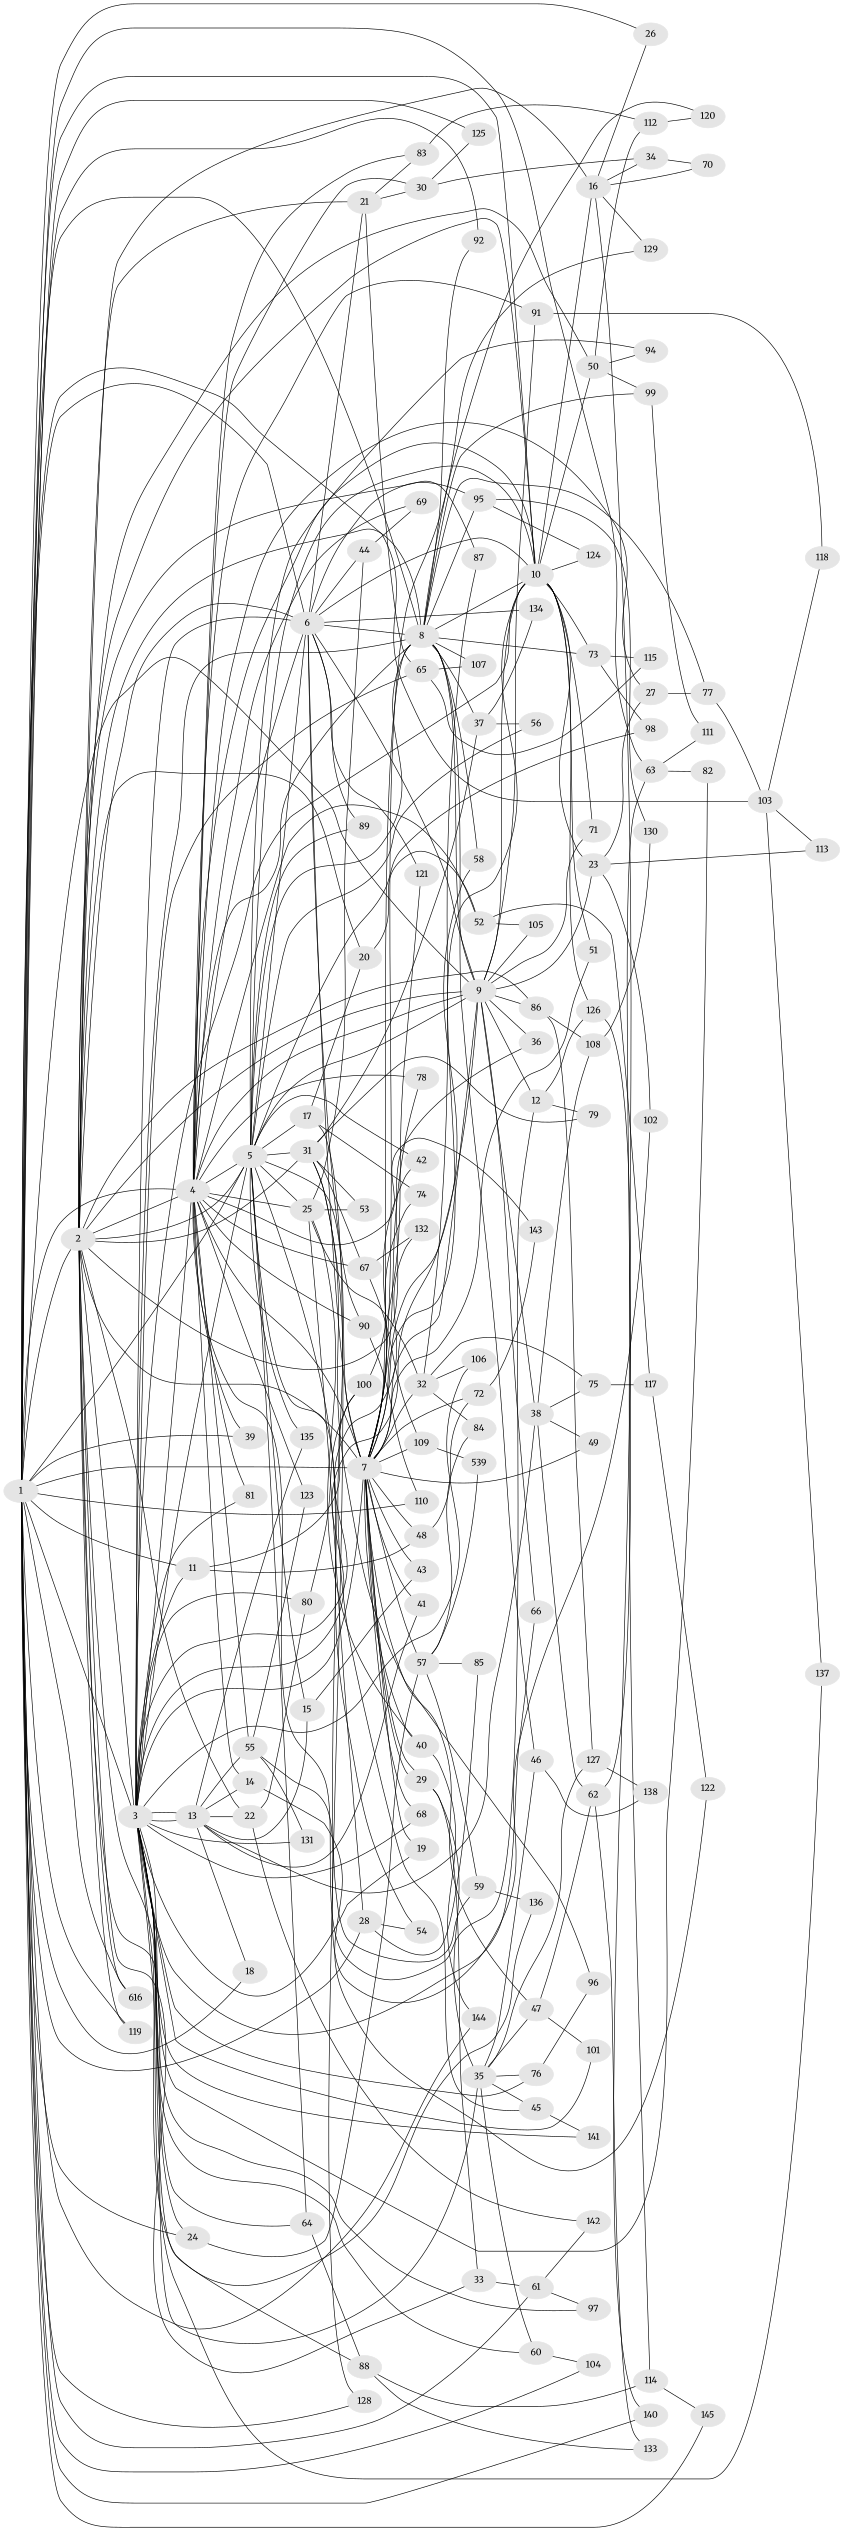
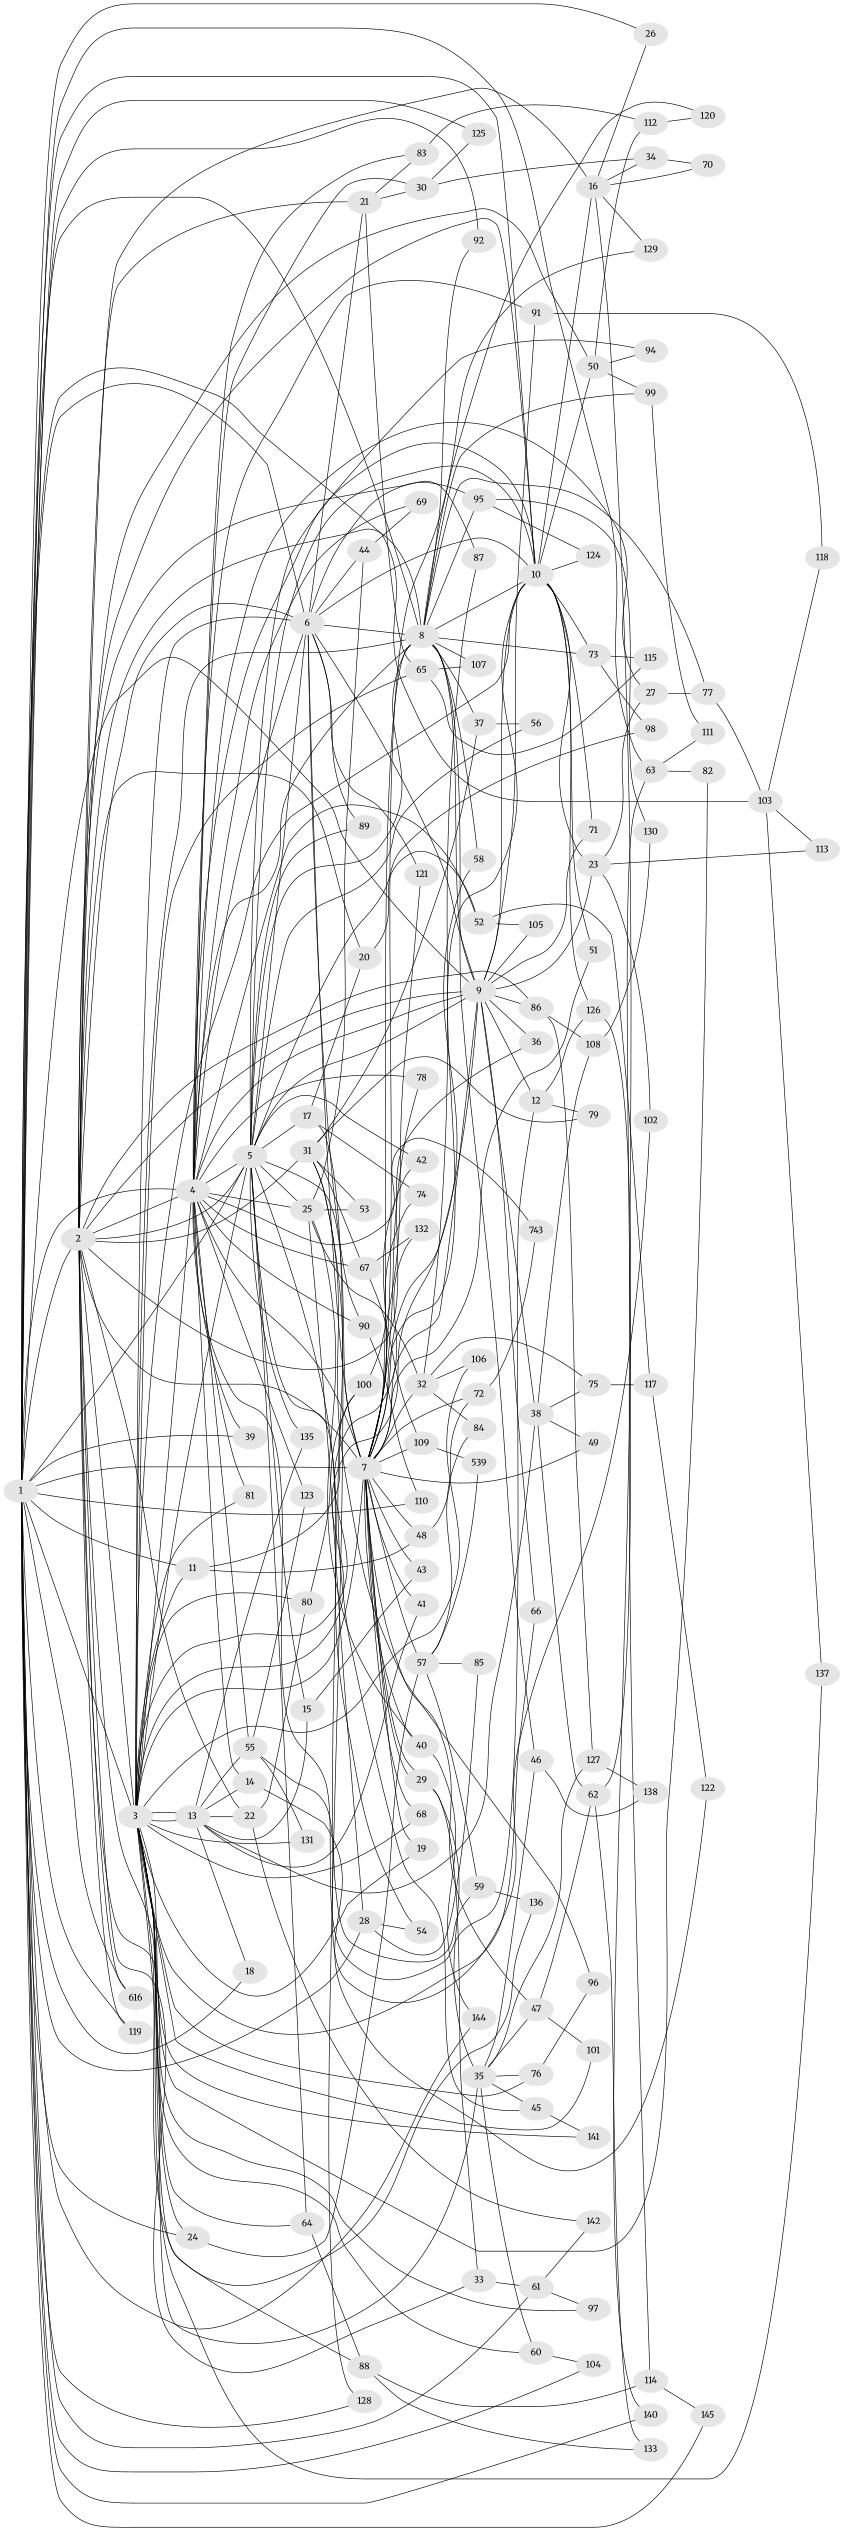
node "134": removed
edge "31" -- "5": removed
node "143": label "143" -> "743"
